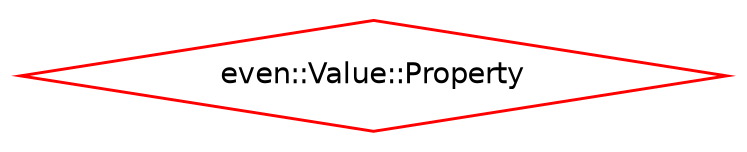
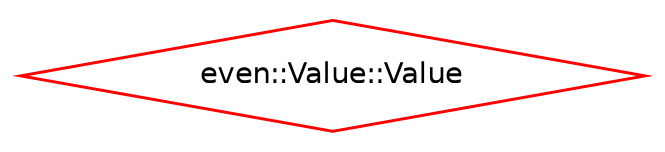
node "even::Value::Property": label "even::Value::Property" -> "even::Value::Value"
